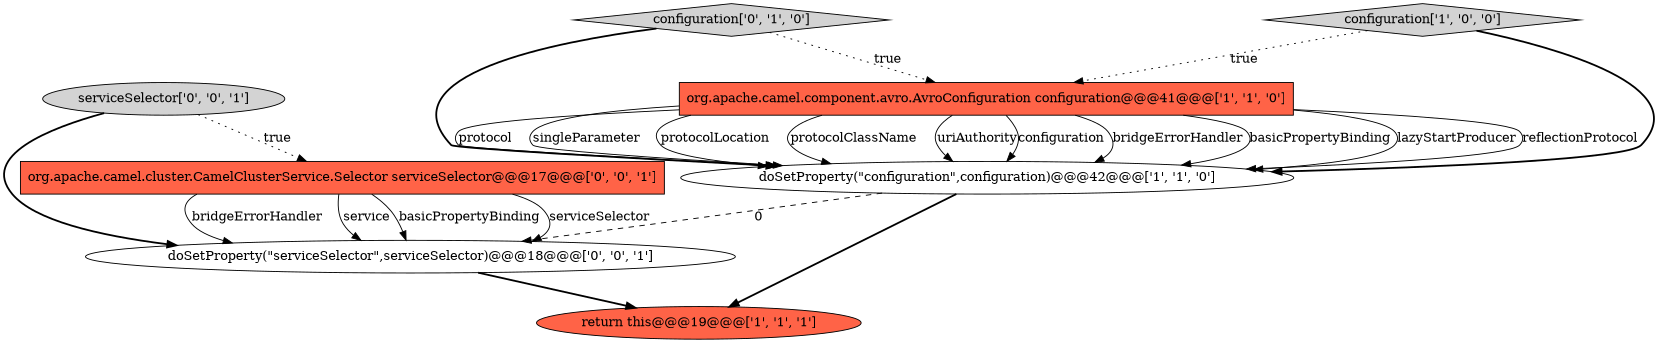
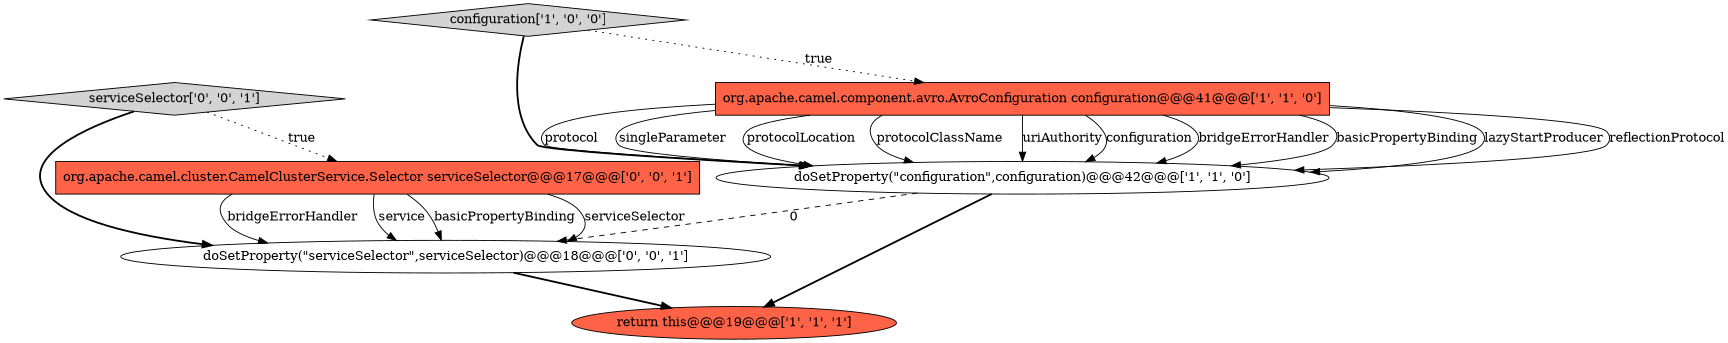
node "configuration['0', '1', '0']": removed
node "serviceSelector['0', '0', '1']": shape ellipse -> diamond
